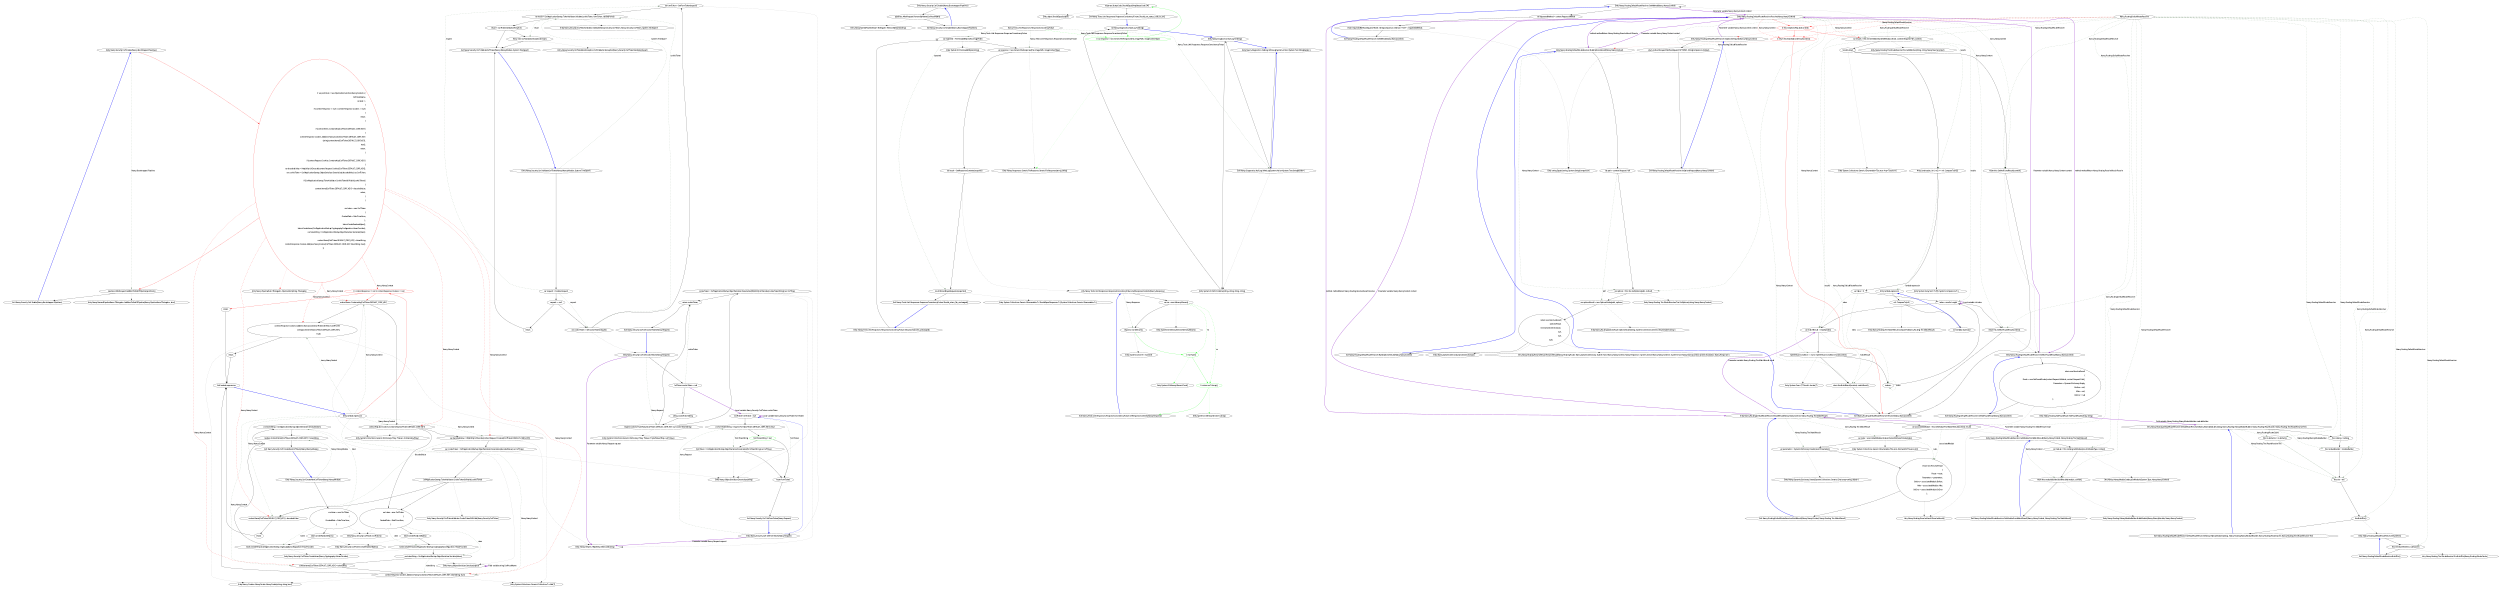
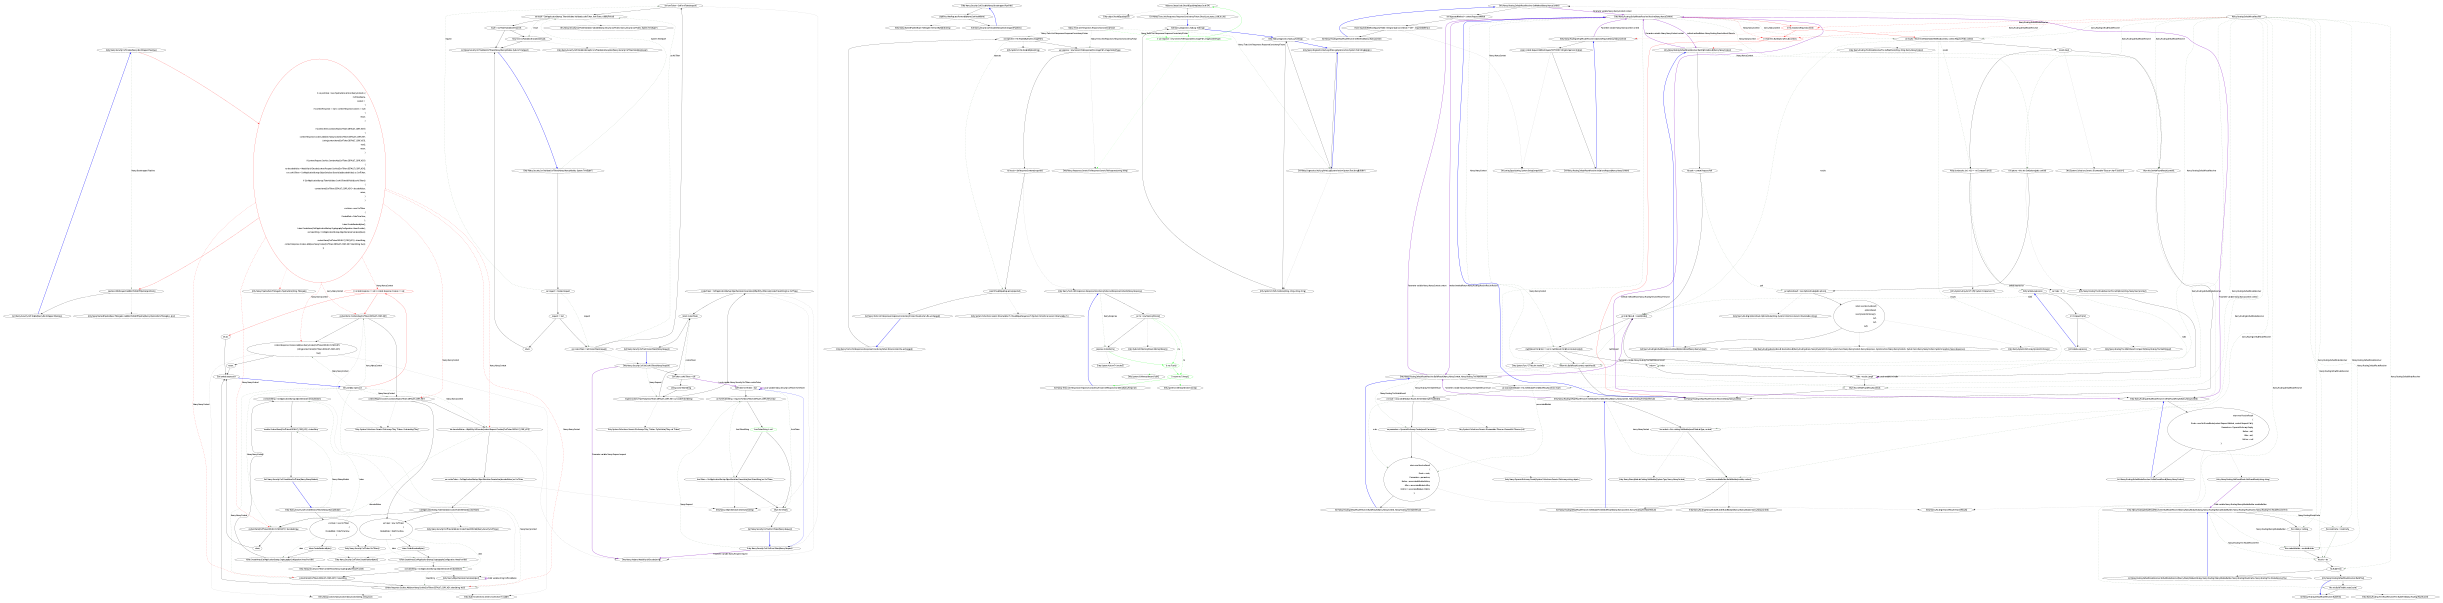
edge "var path = context.Request.Path" -> "var options = this.trie.GetOptions(path, context)": now "var path = context.Request.Path" -> "var matchResult = results[index]"
edge "Exit Nancy.Routing.DefaultRouteResolver.BuildTrie()" -> "Entry Nancy.Routing.DefaultRouteResolver.BuildTrie()": reversed
